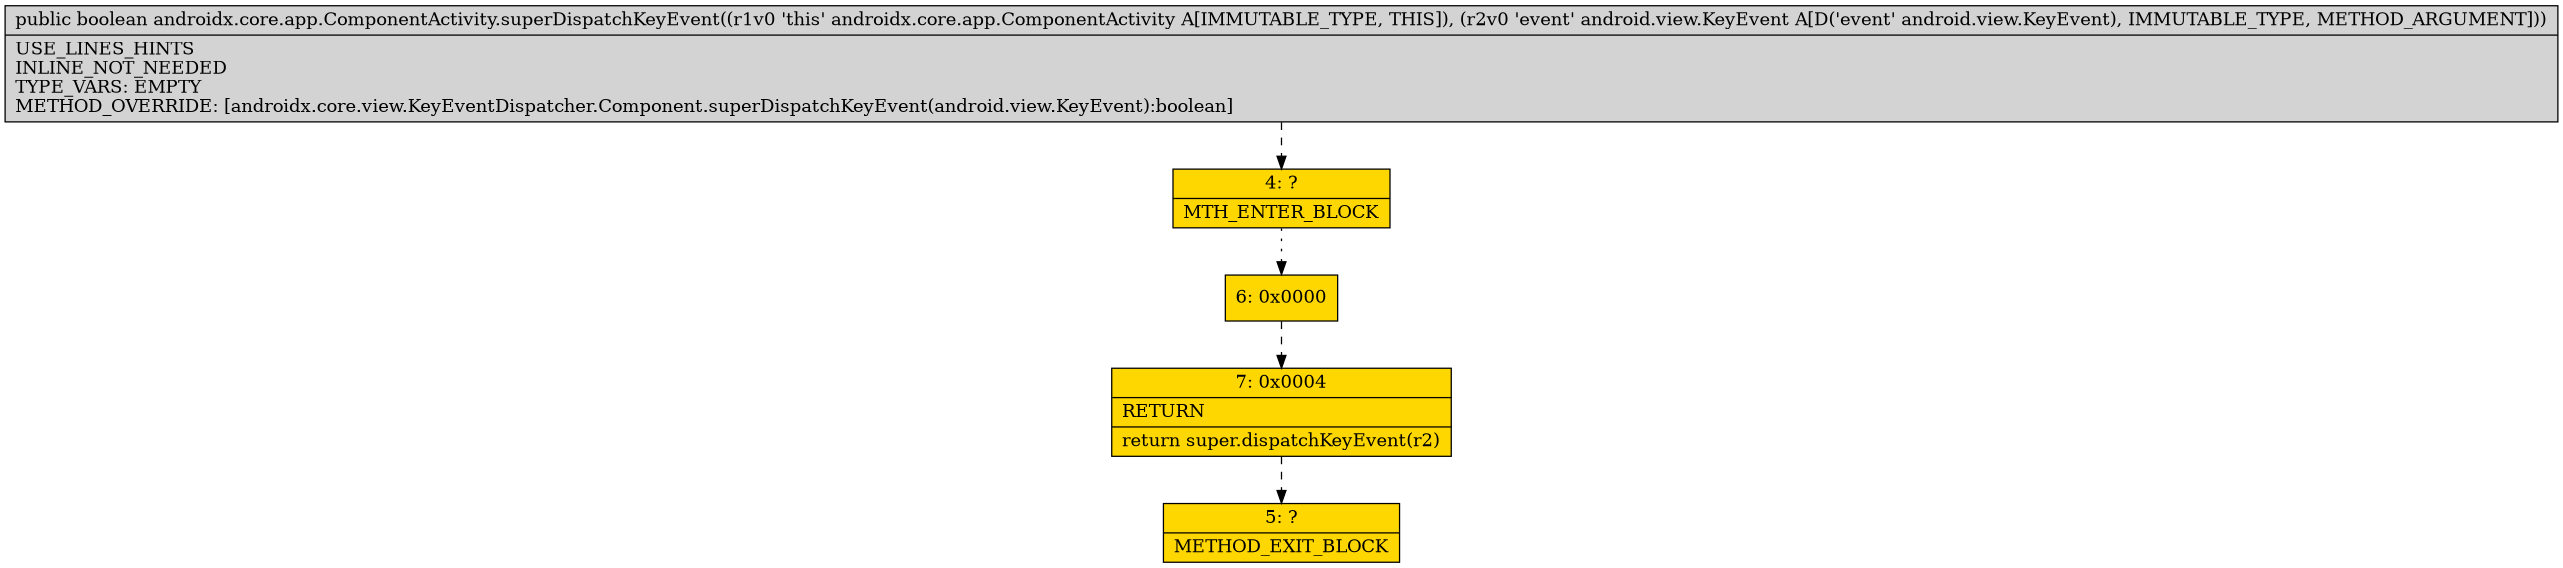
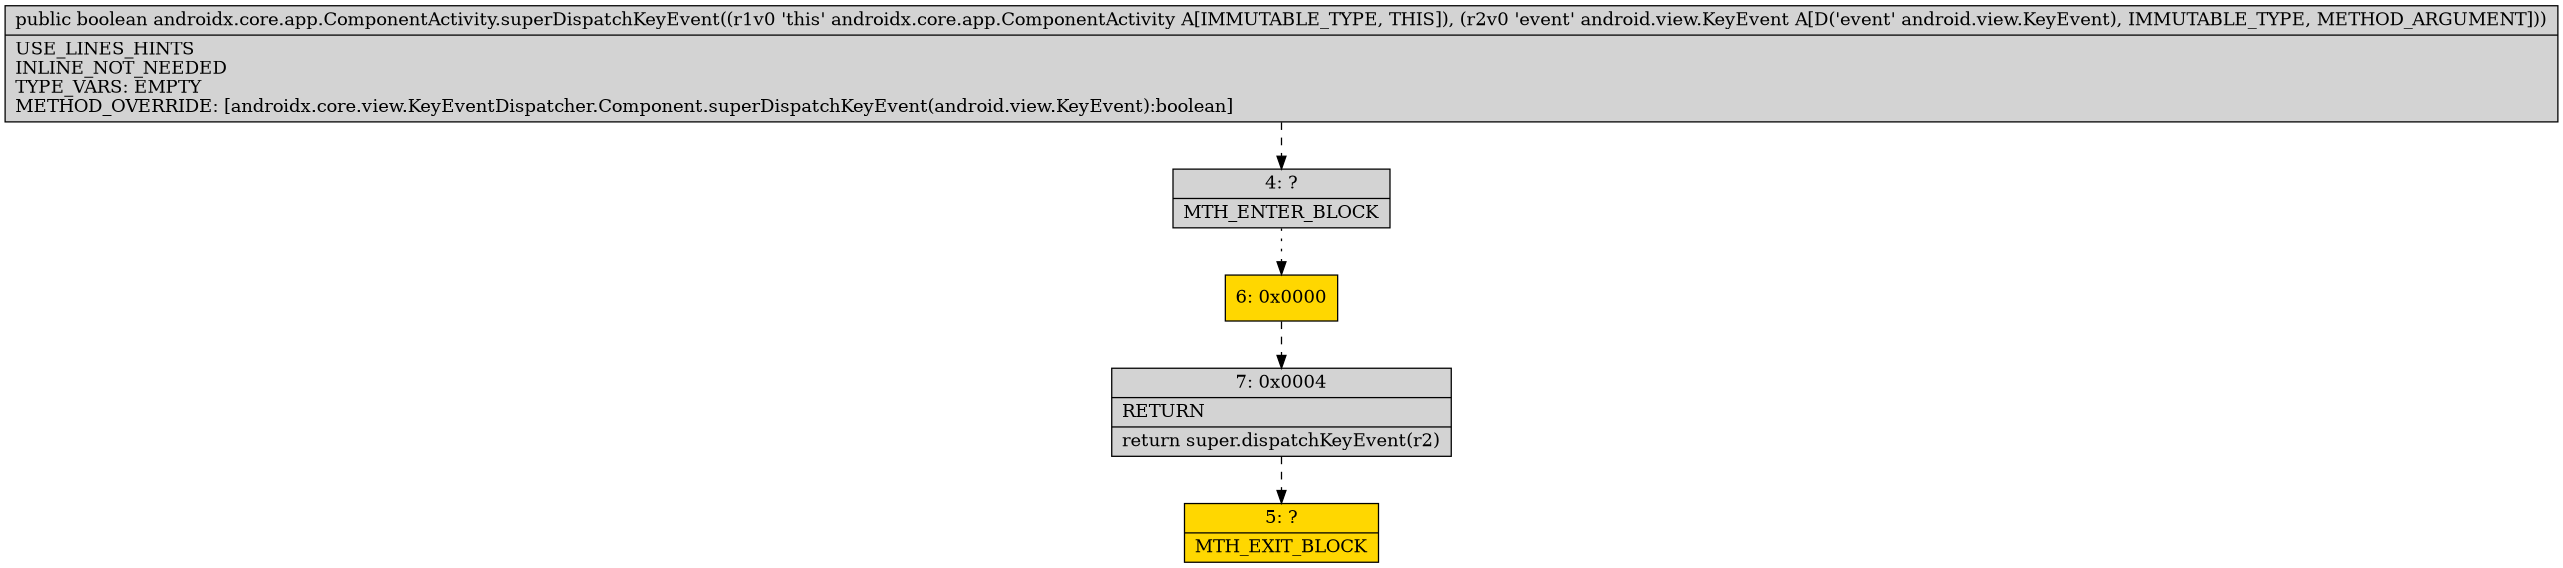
node "4: ?": fillcolor gold -> lightgrey
node "7: 0x0004": fillcolor gold -> lightgrey
node "5: ?": text "METHOD_EXIT_BLOCK" -> "MTH_EXIT_BLOCK"
